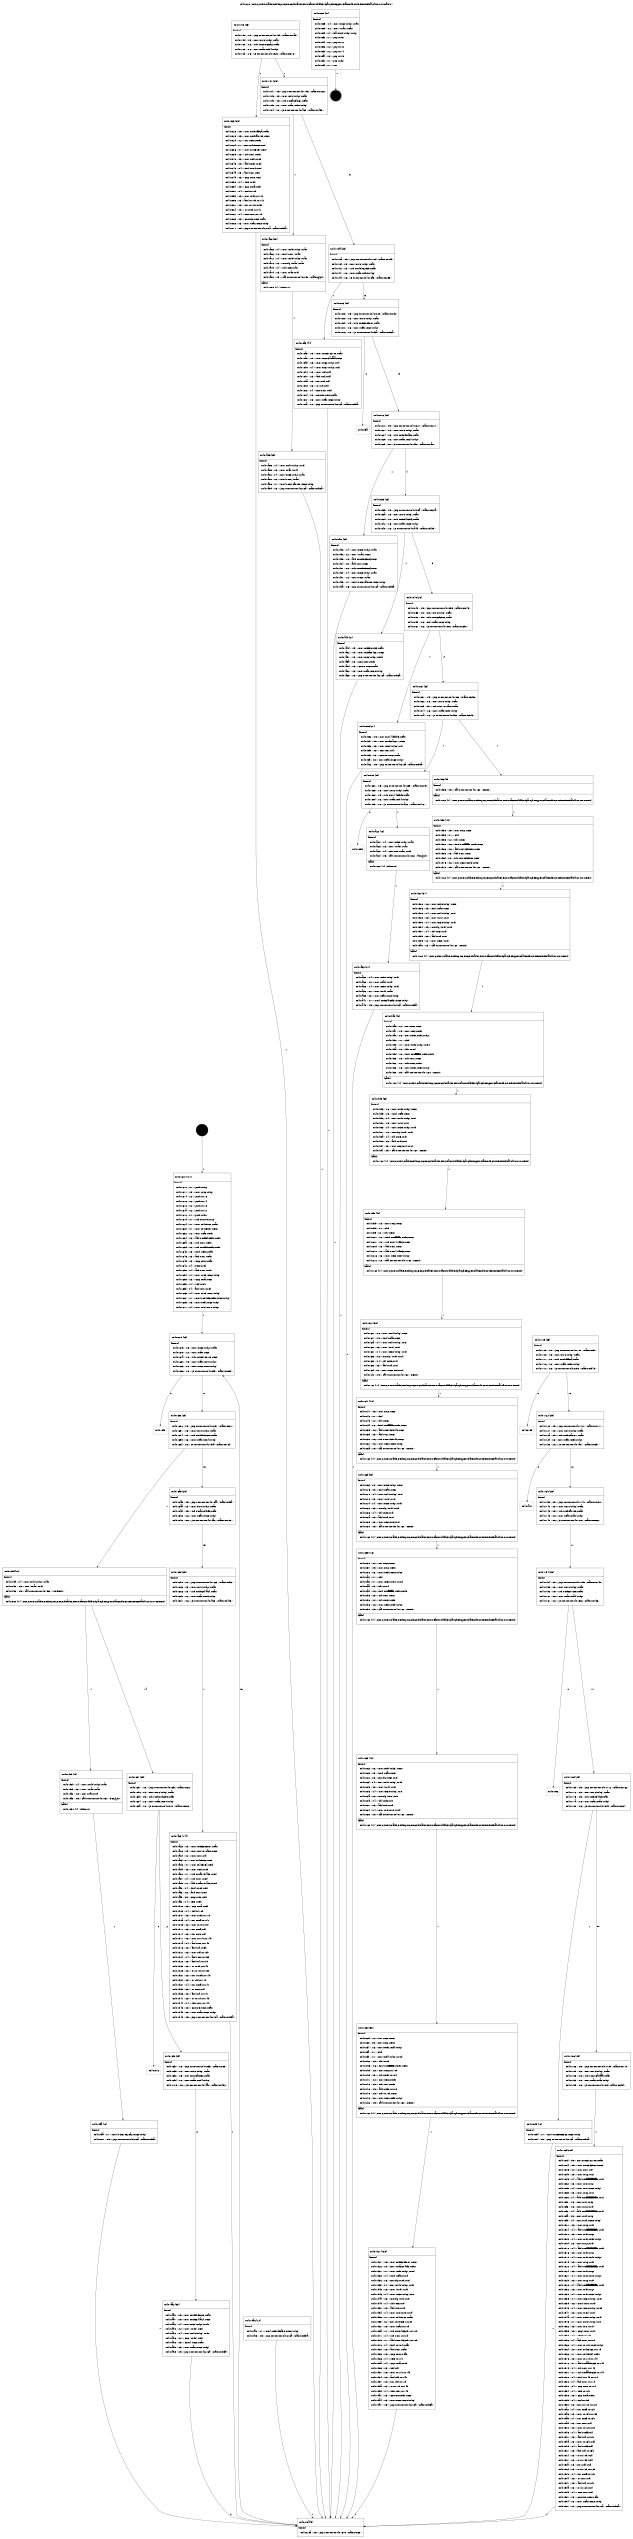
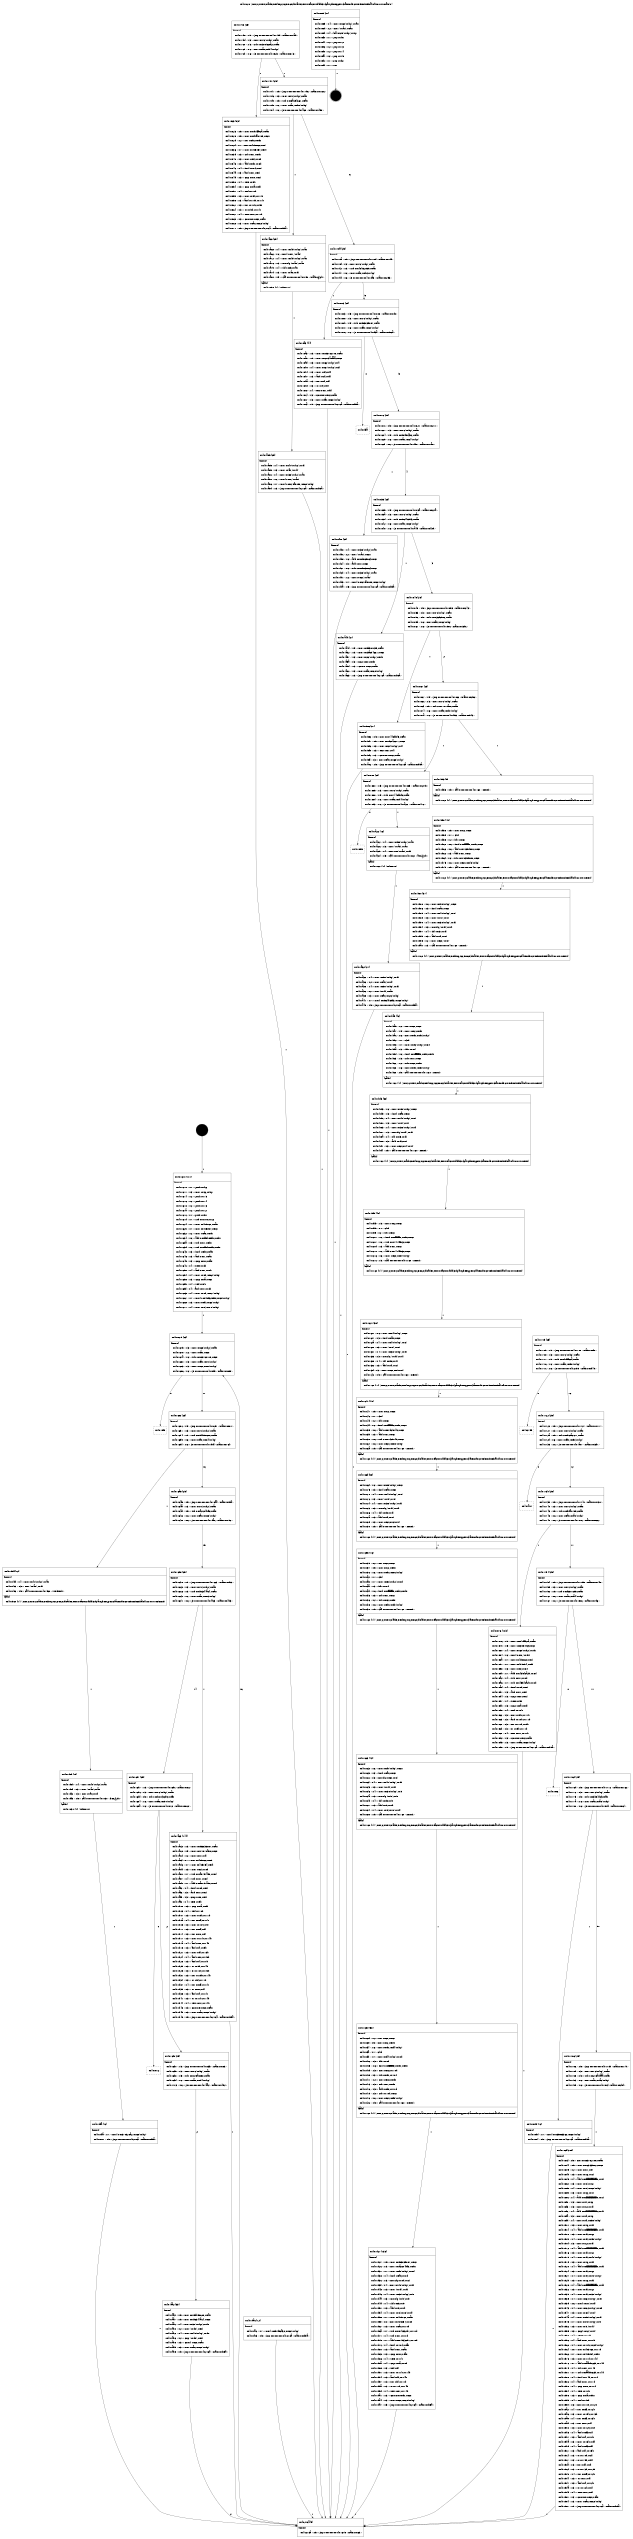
edge "0x401b53 [5]" -> "0x401b58 [40]": removed, label "1"
edge "0x401ddf [12]" -> "0x4016d7 [25]": now "0x4016be [25]" -> "0x4016d7 [25]"
node "0x401e76 [103]": added
